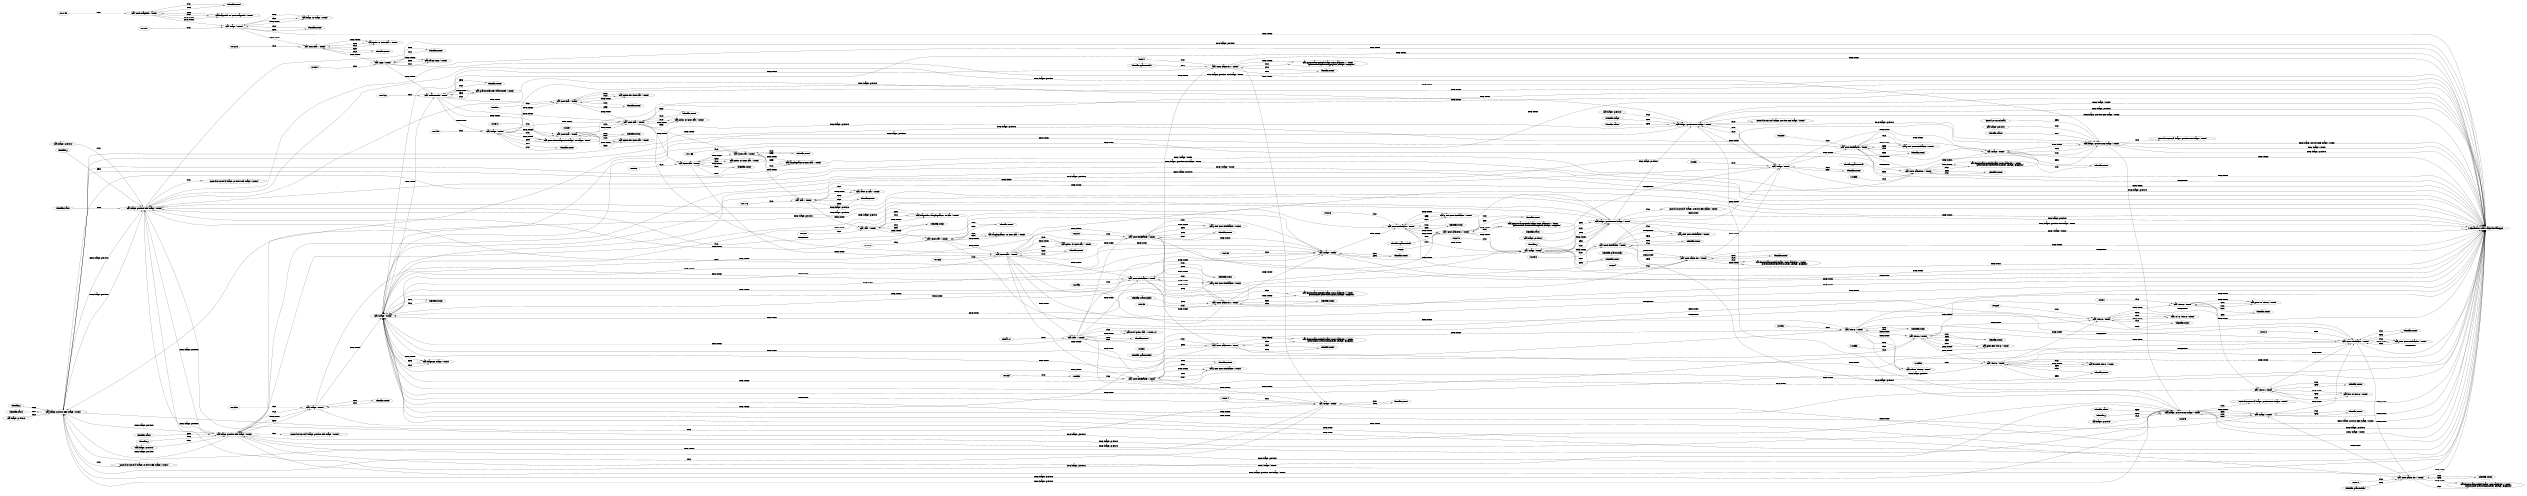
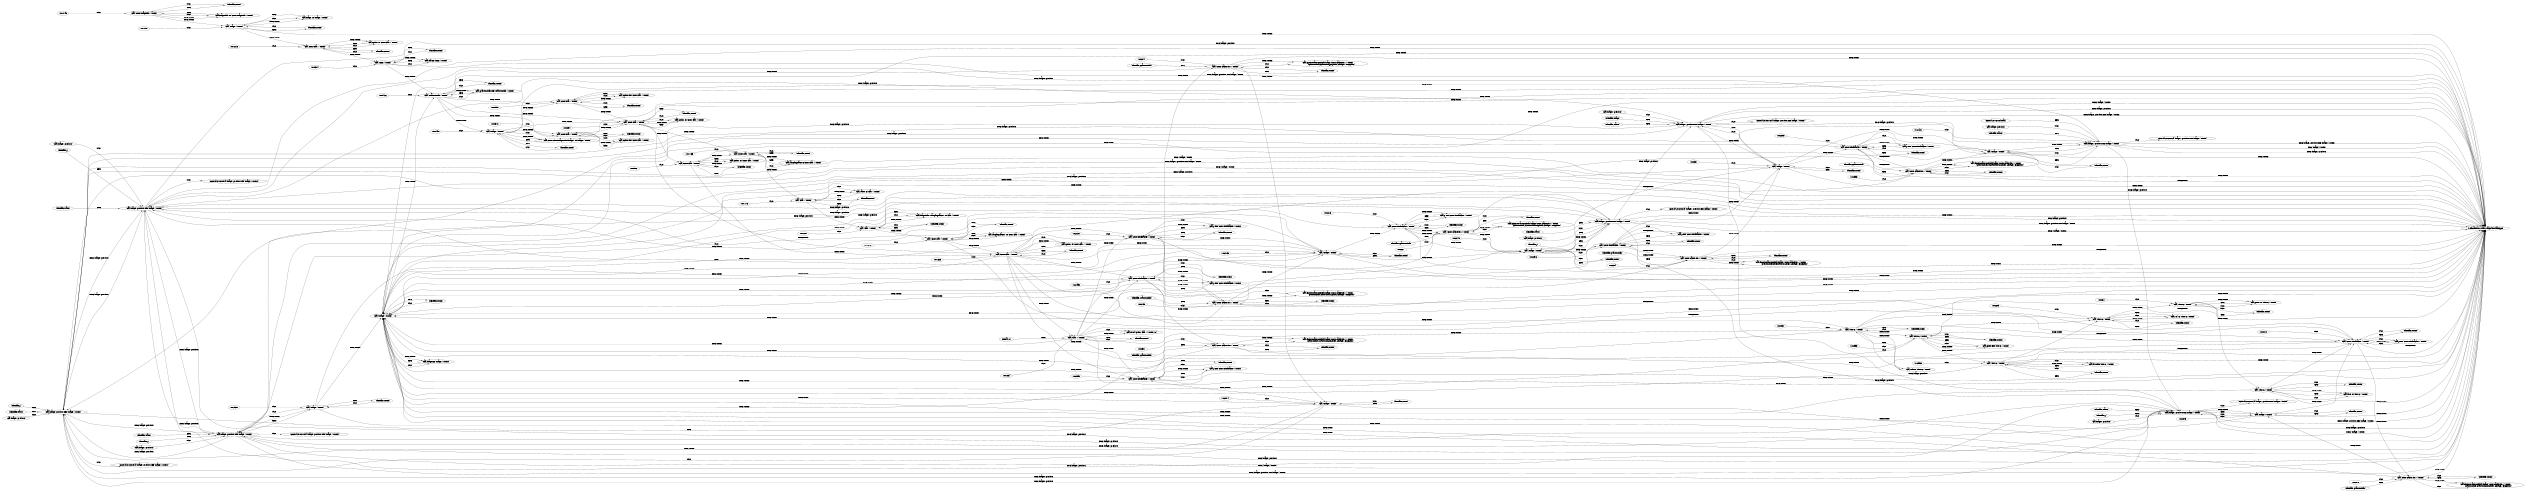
node "1002420": added
edge "1001534" -> "1002039": now "1001534" -> "(Call,(char **) NULL)"
